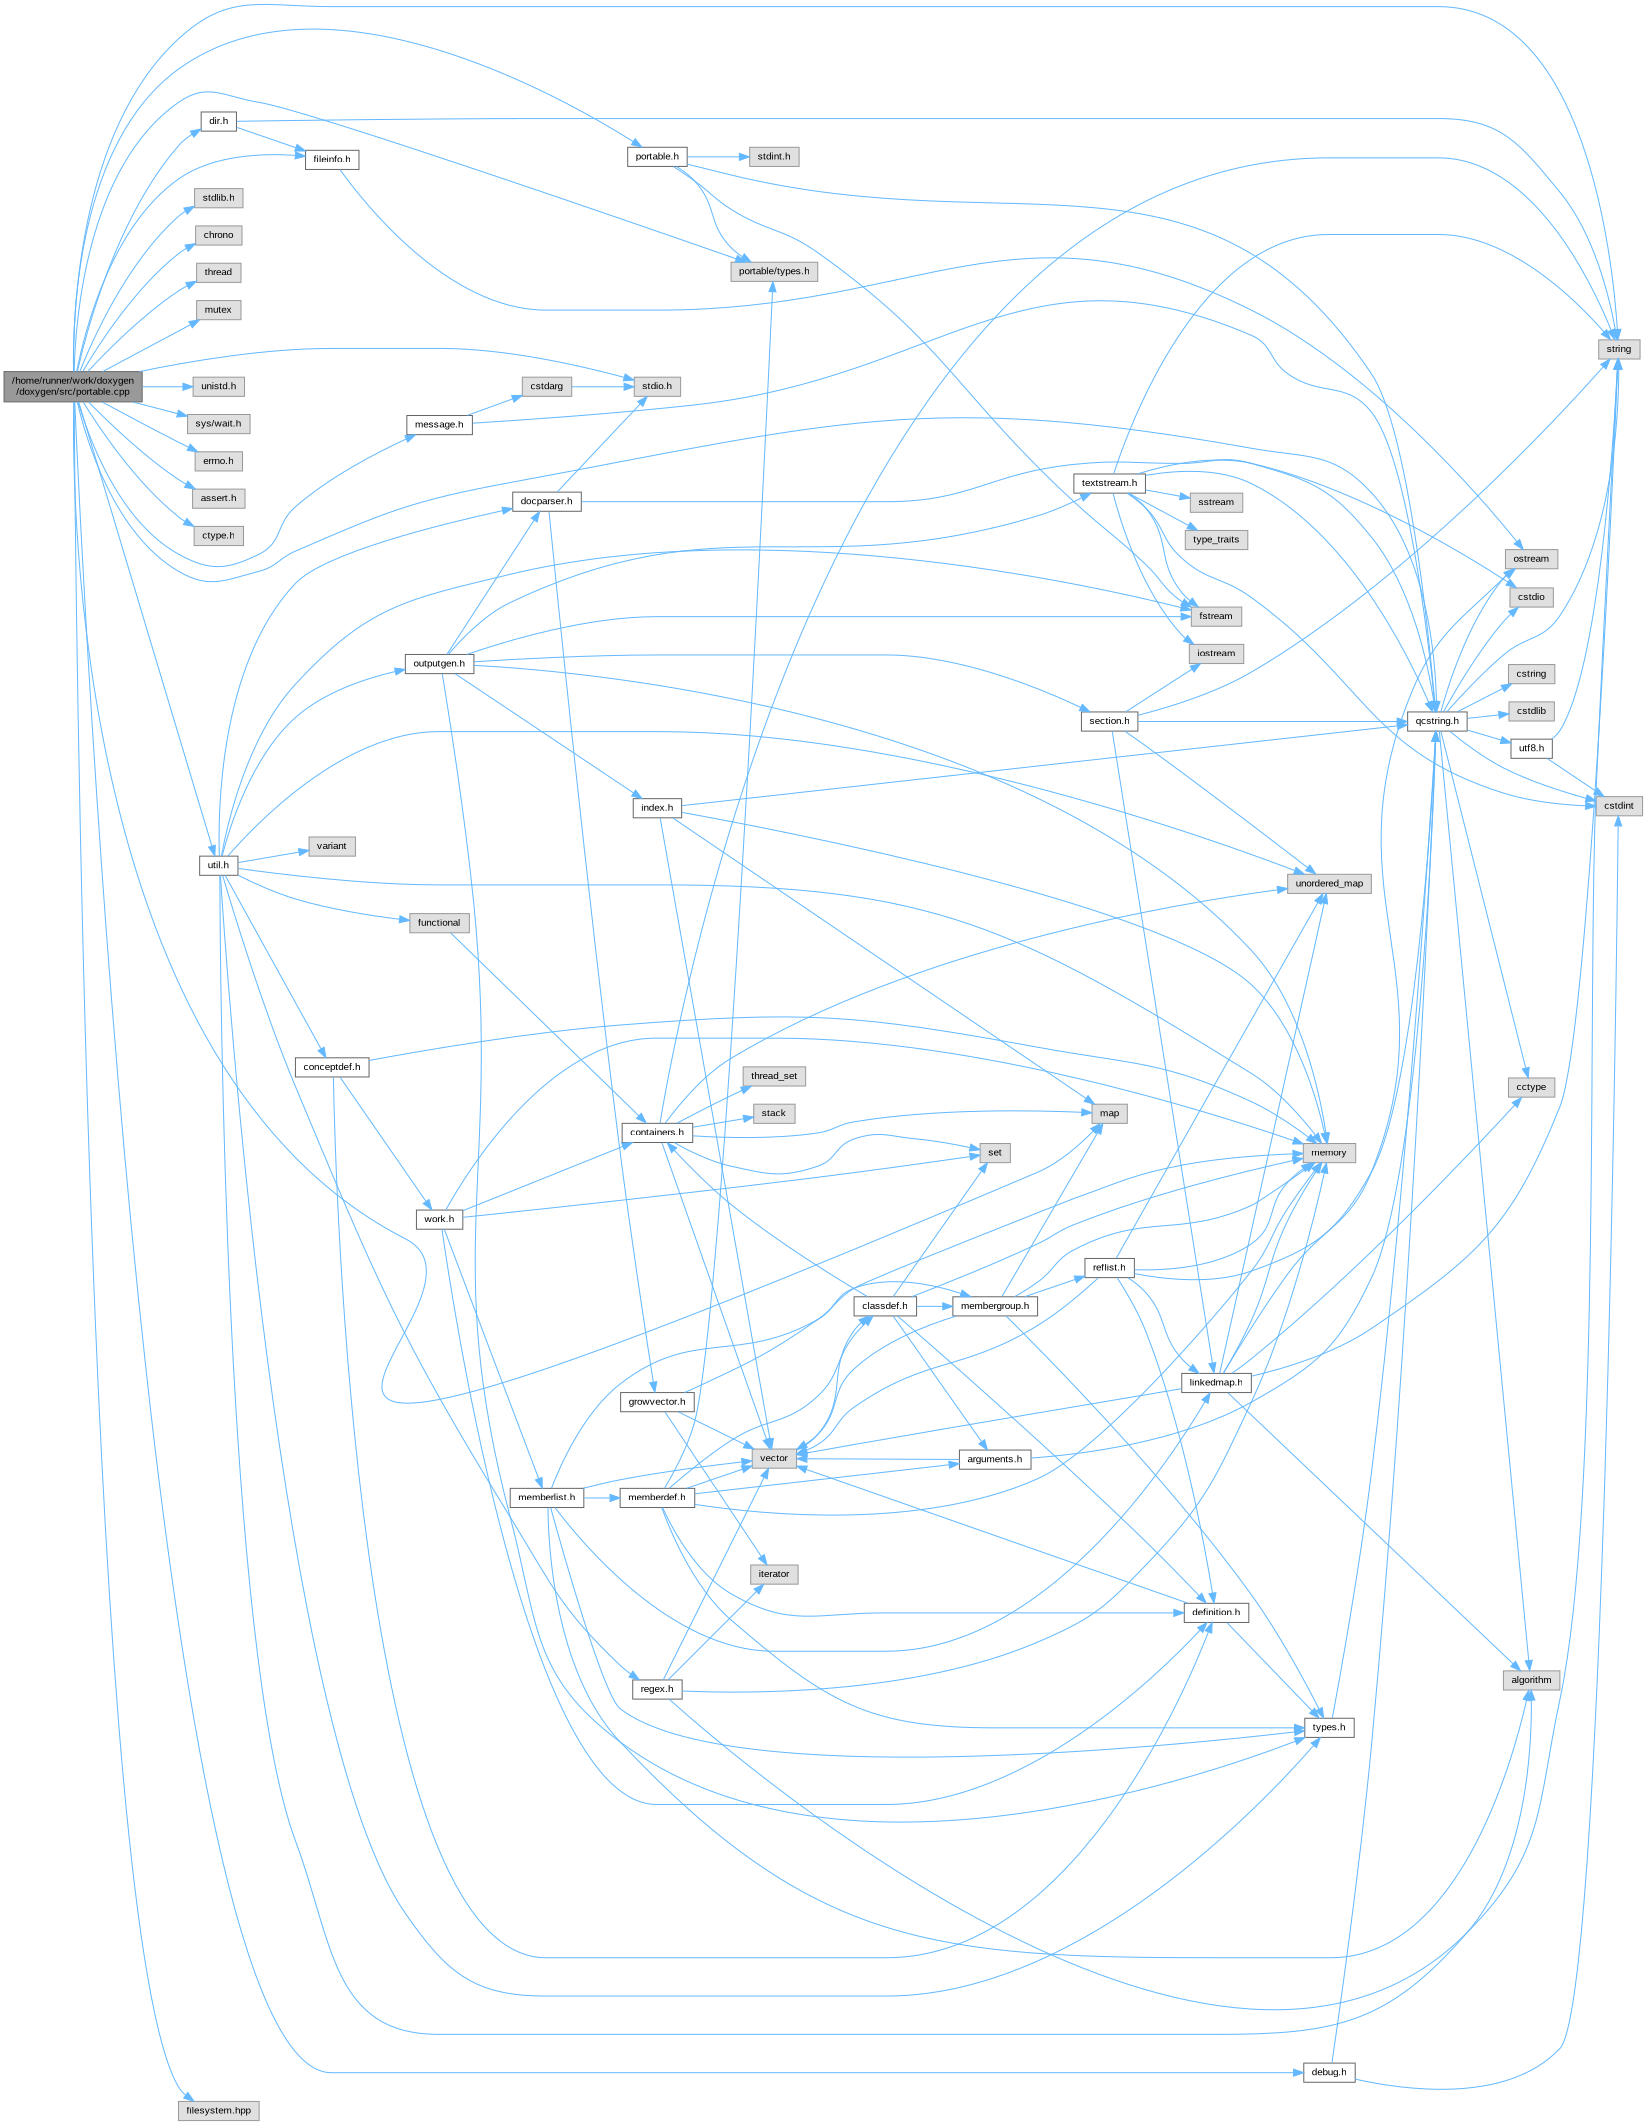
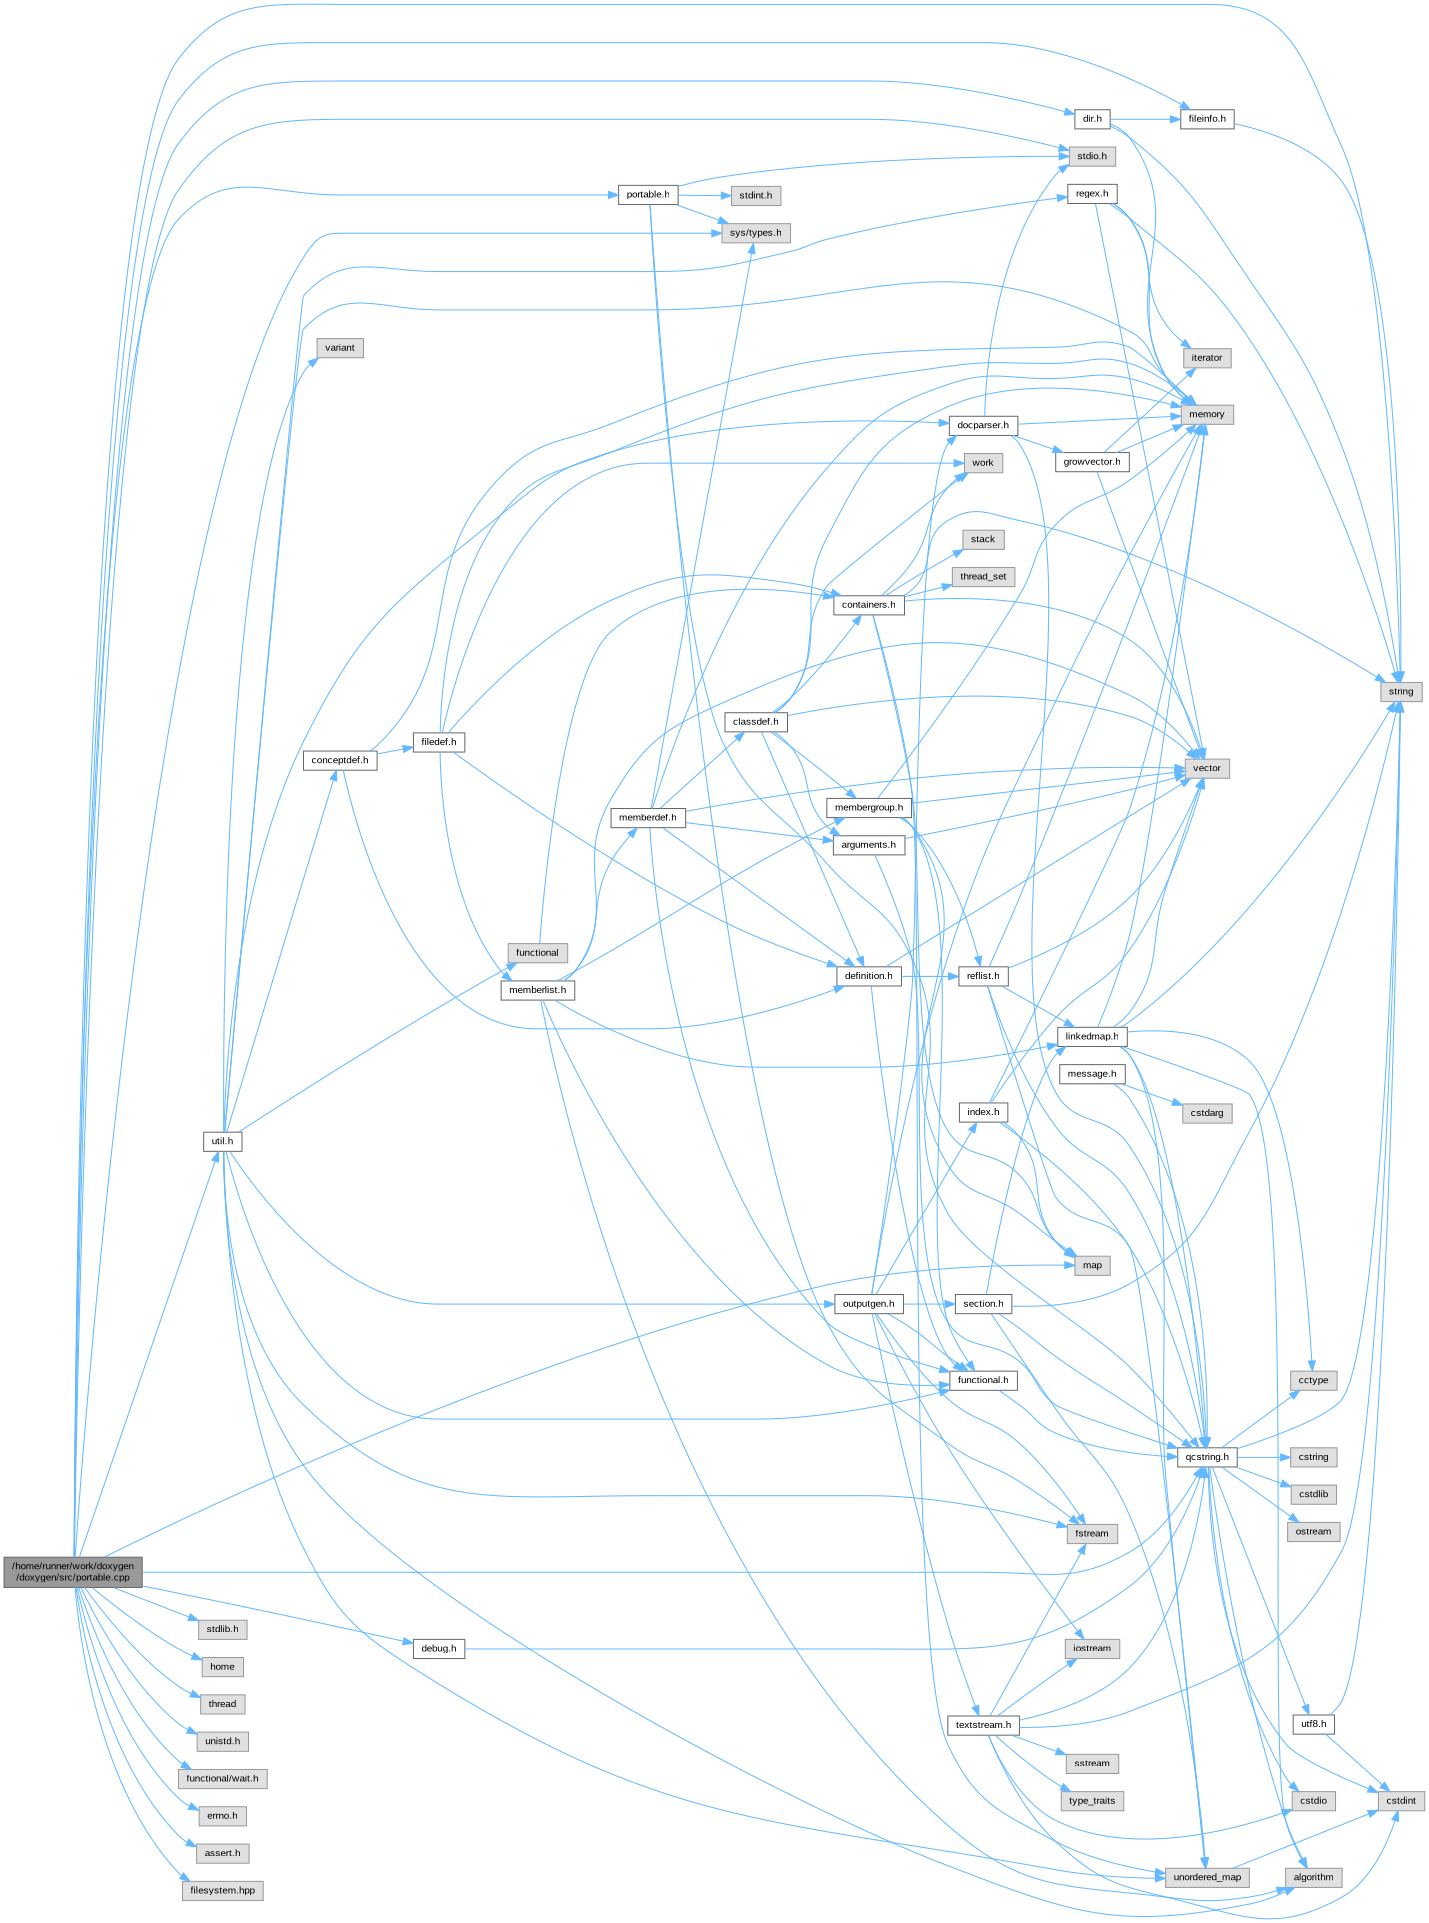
node "chrono": label "chrono" -> "home"
edge "dir.h" -> "memory": added
edge "fileinfo.h" -> "ostream": now "fileinfo.h" -> "string"
node "portable/types.h": label "portable/types.h" -> "sys/types.h"
node "mutex": removed
edge "cstdarg" -> "stdio.h": now "portable.h" -> "stdio.h"
edge "docparser.h" -> "memory": added
node "sys/wait.h": label "sys/wait.h" -> "functional/wait.h"
node "ctype.h": removed
edge "/home/runner/work/doxygen /doxygen/src/portable.cpp" -> "message.h": removed
edge "section.h" -> "iostream": now "outputgen.h" -> "iostream"
edge "linkedmap.h" -> "ostream": now "linkedmap.h" -> "qcstring.h"
node "set": label "set" -> "work"
node "work.h": label "work.h" -> "filedef.h"
edge "vector" -> "classdef.h": reversed
edge "reflist.h" -> "definition.h": reversed
edge "debug.h" -> "cstdint": now "unordered_map" -> "cstdint"
node "types.h": label "types.h" -> "functional.h"
